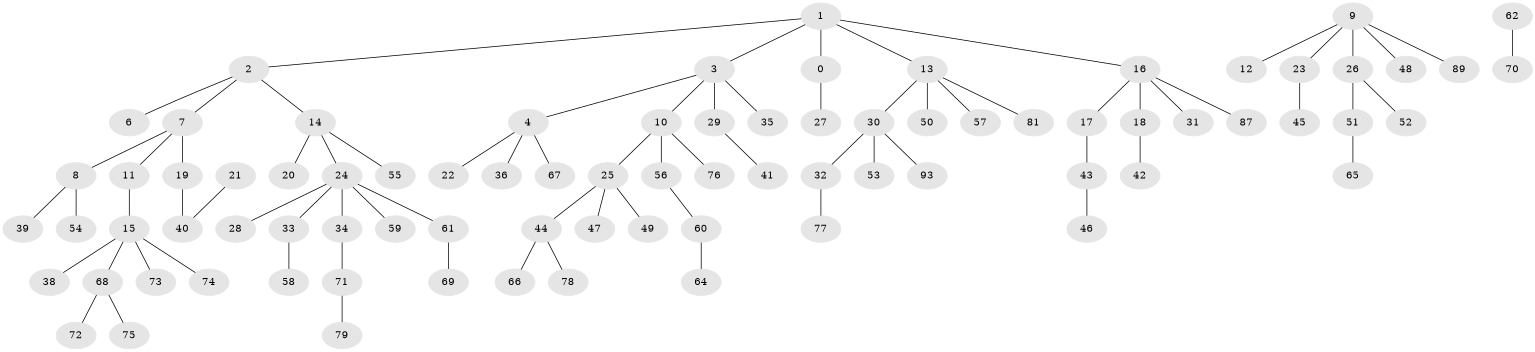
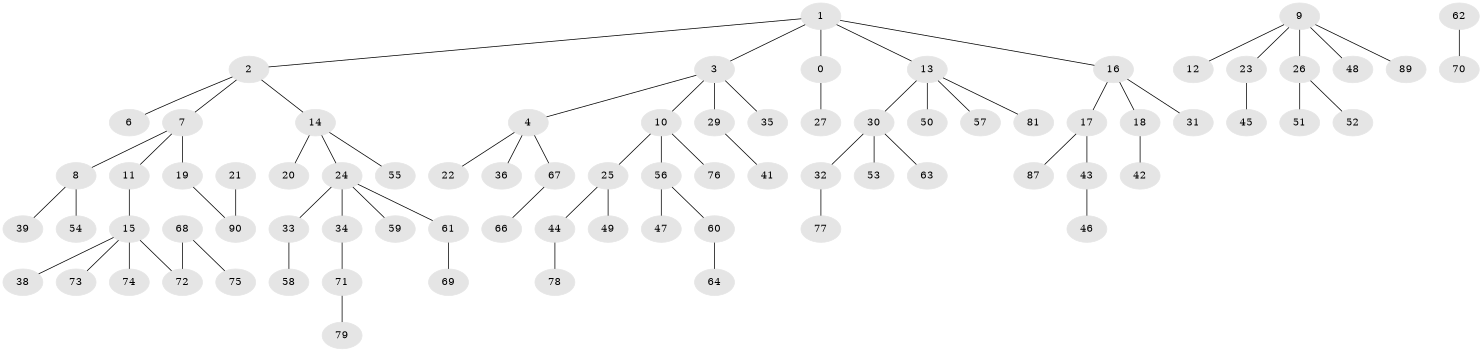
edge "16" -- "87": now "17" -- "87"
node "93": label "93" -> "63"
node "65": removed
edge "25" -- "47": now "56" -- "47"
node "40": label "40" -> "90"
node "28": removed
edge "15" -- "68": now "15" -- "72"
edge "44" -- "66": now "67" -- "66"
